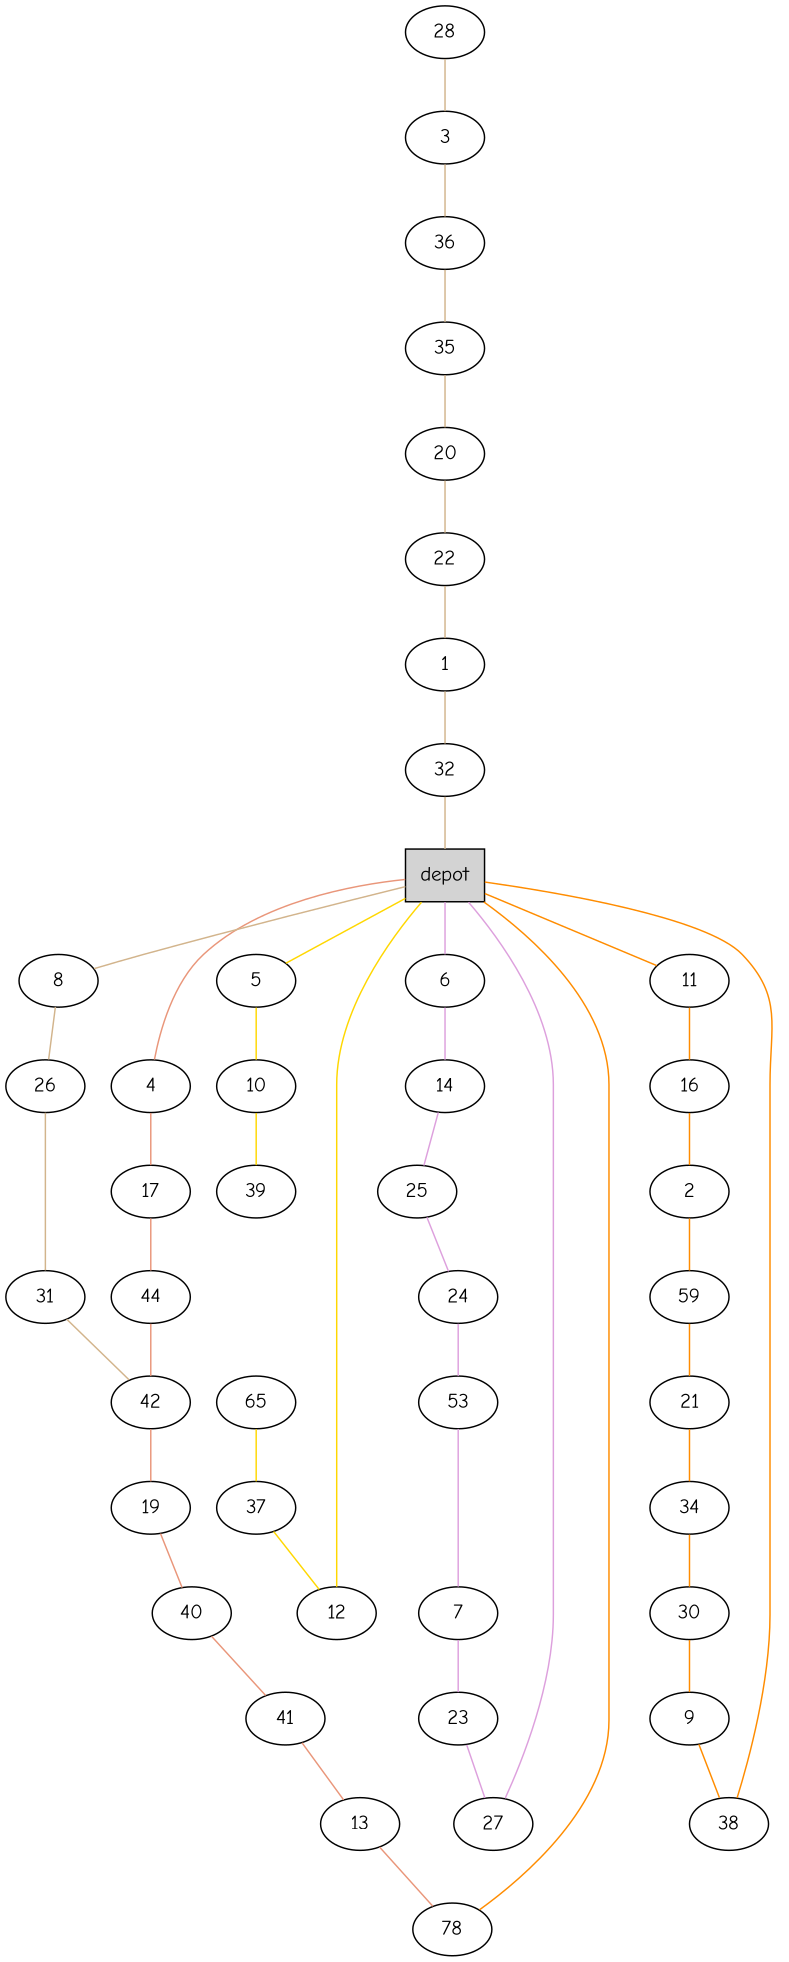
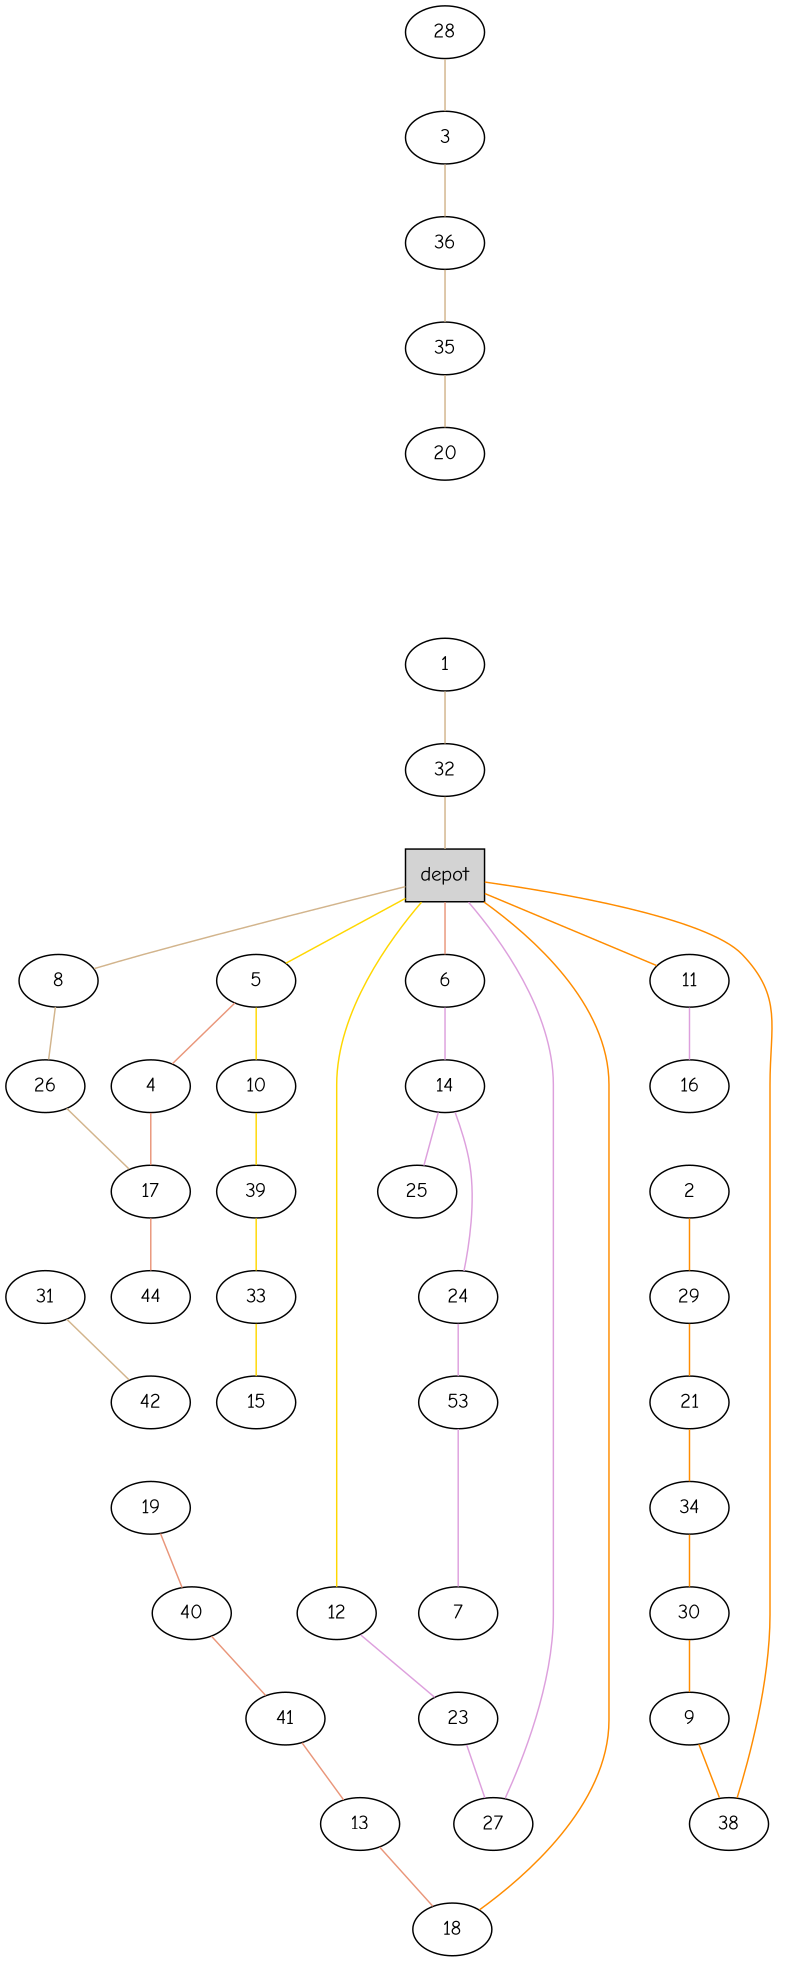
node "22": removed
edge "depot" -- "6": color plum -> darksalmon
edge "depot" -- "4": now "5" -- "4"
edge "11" -- "16": color darkorange -> plum
edge "16" -- "2": removed
edge "26" -- "31": now "26" -- "17"
edge "25" -- "24": now "14" -- "24"
node "33": added
node "59": label "59" -> "29"
edge "44" -- "42": removed
node "65": label "65" -> "15"
edge "42" -- "19": removed
node "37": removed
edge "7" -- "23": now "12" -- "23"
node "78": label "78" -> "18"
